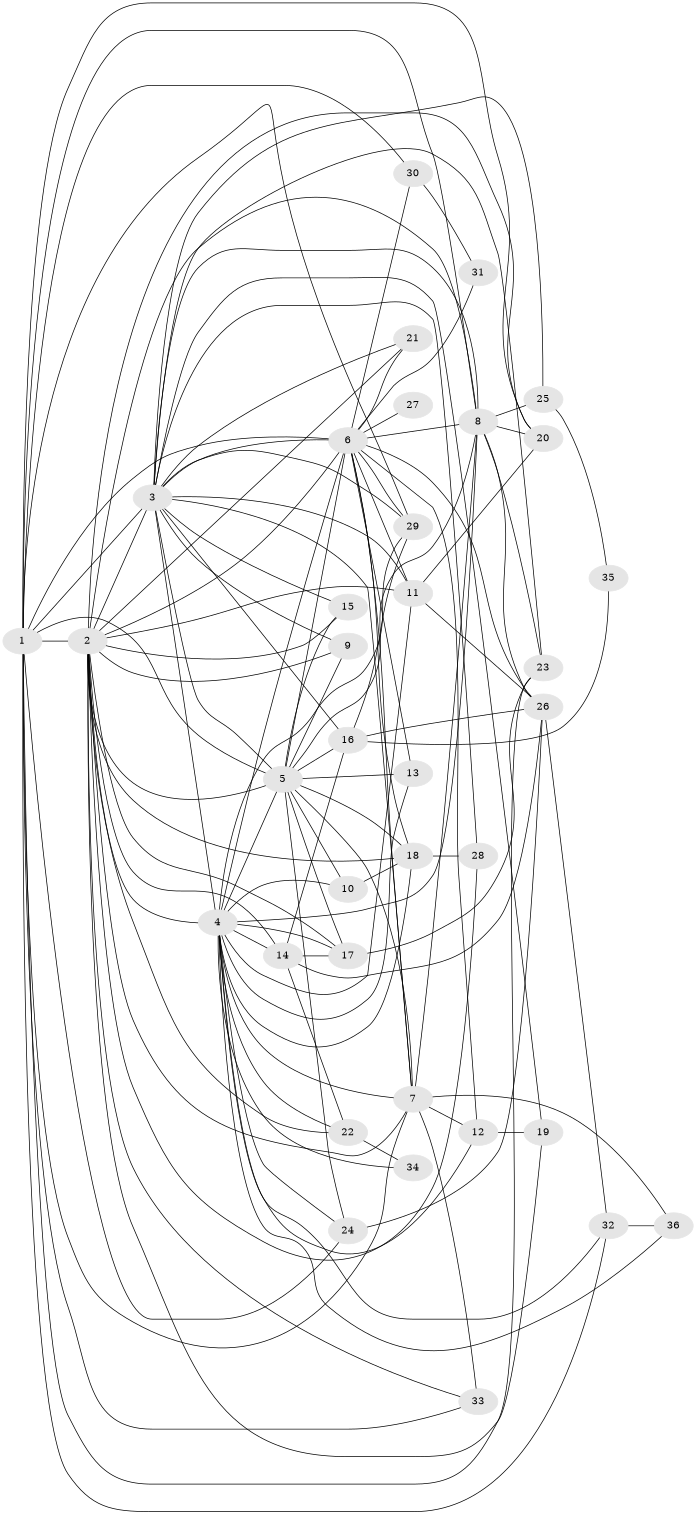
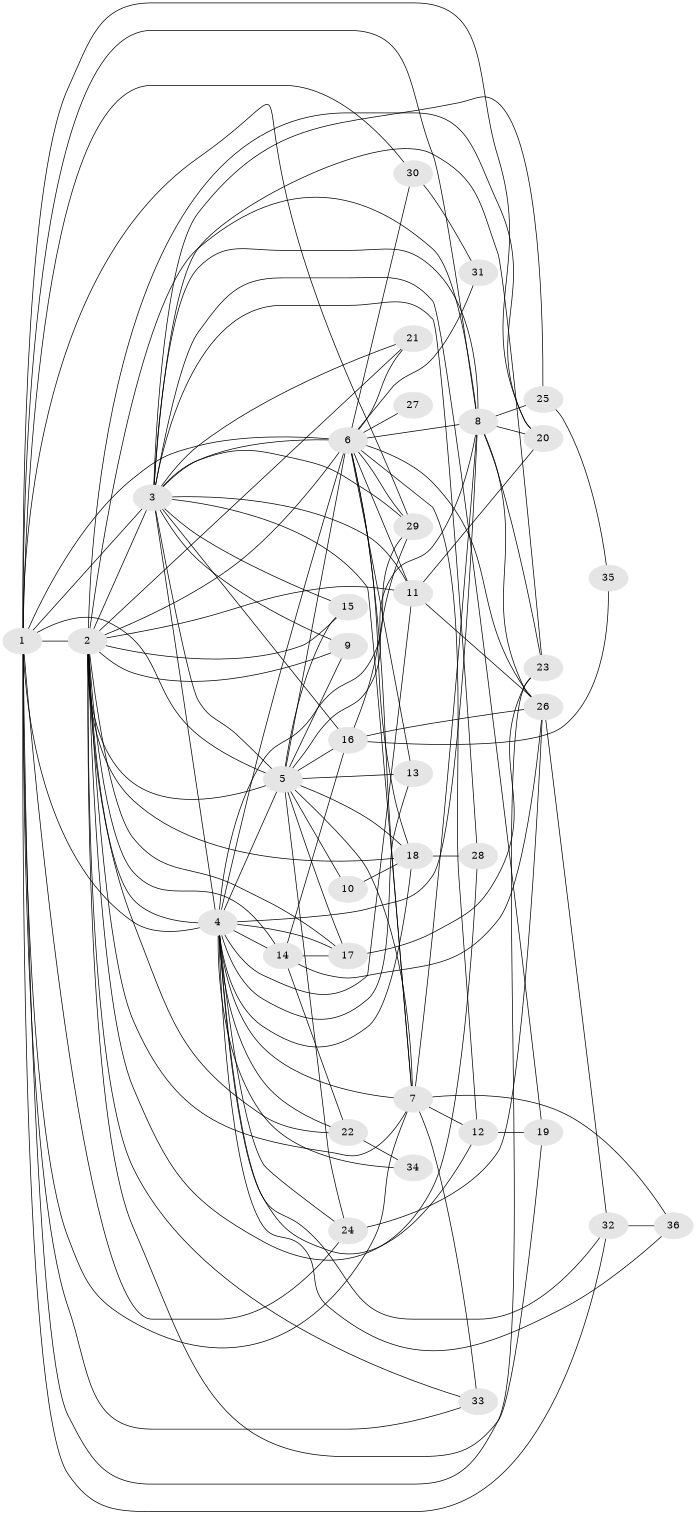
edge "10" -- "4": now "1" -- "4"
